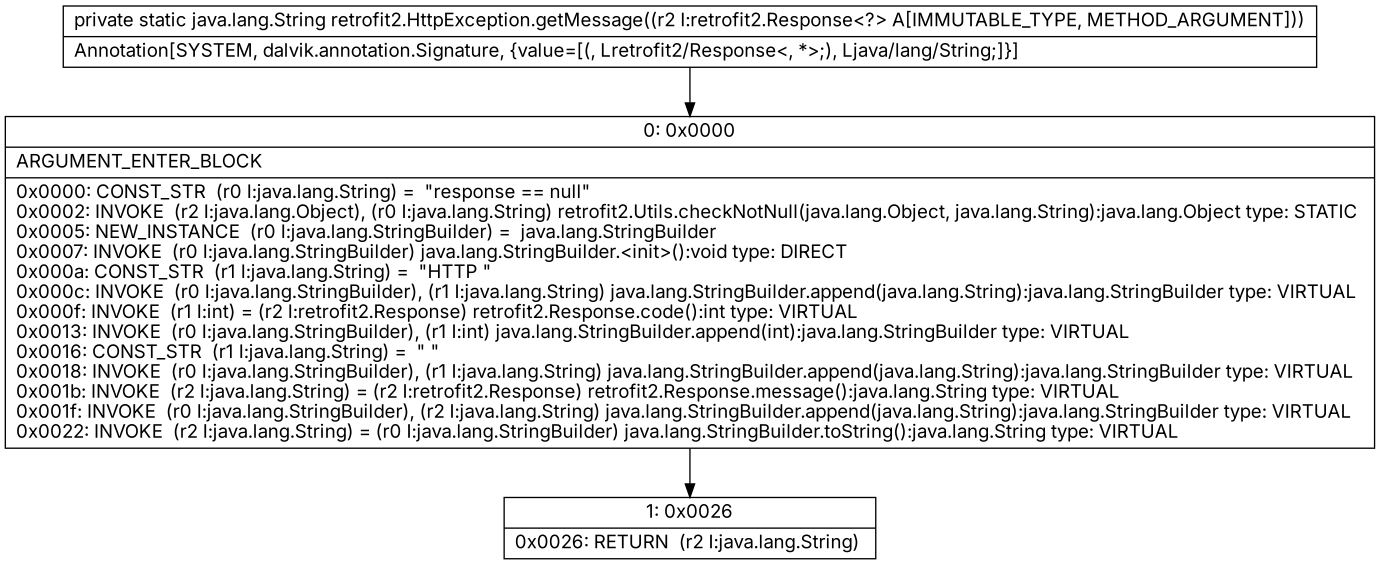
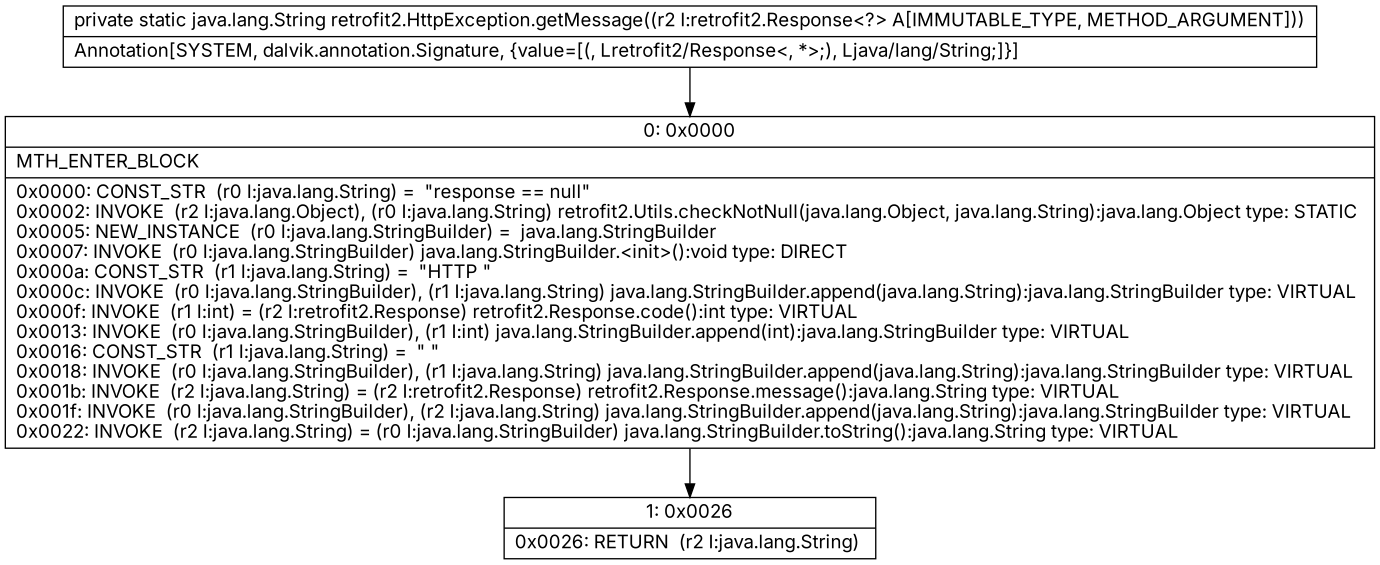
node "0: 0x0000": text "ARGUMENT_ENTER_BLOCK" -> "MTH_ENTER_BLOCK"
